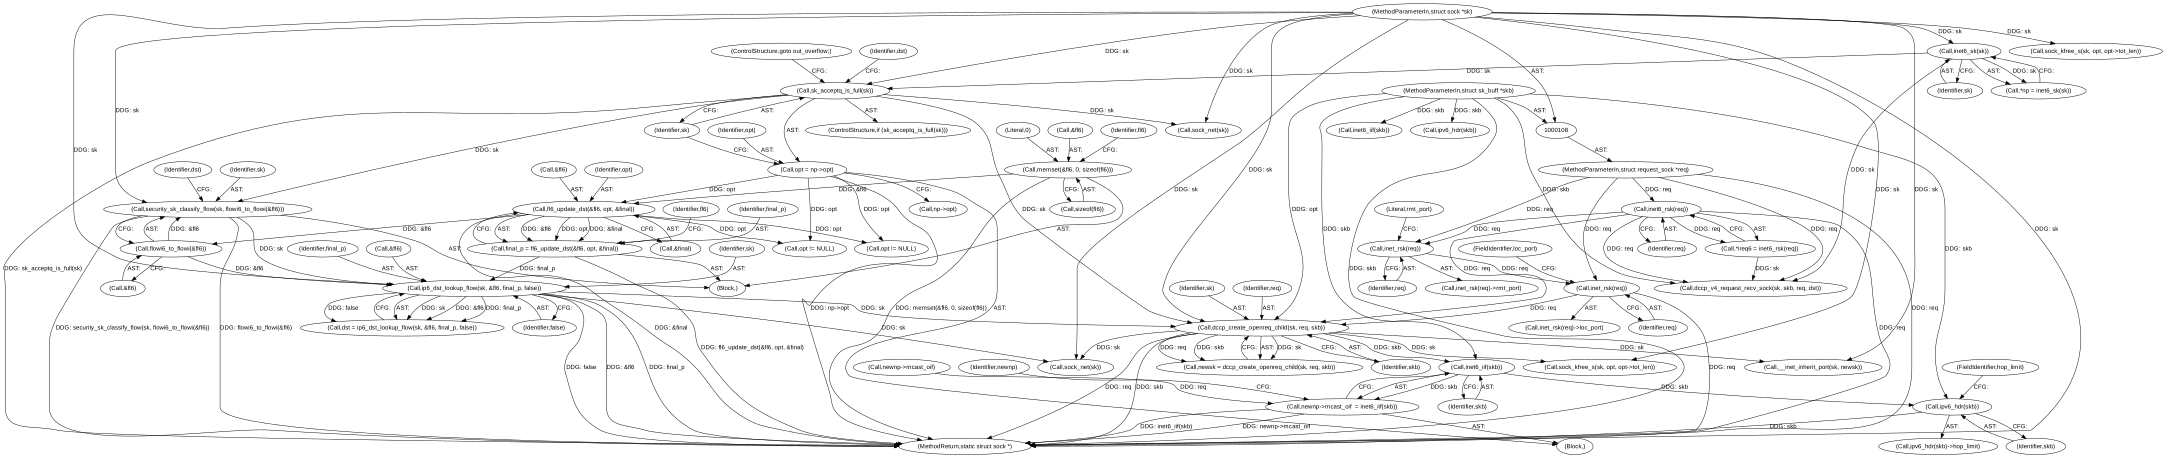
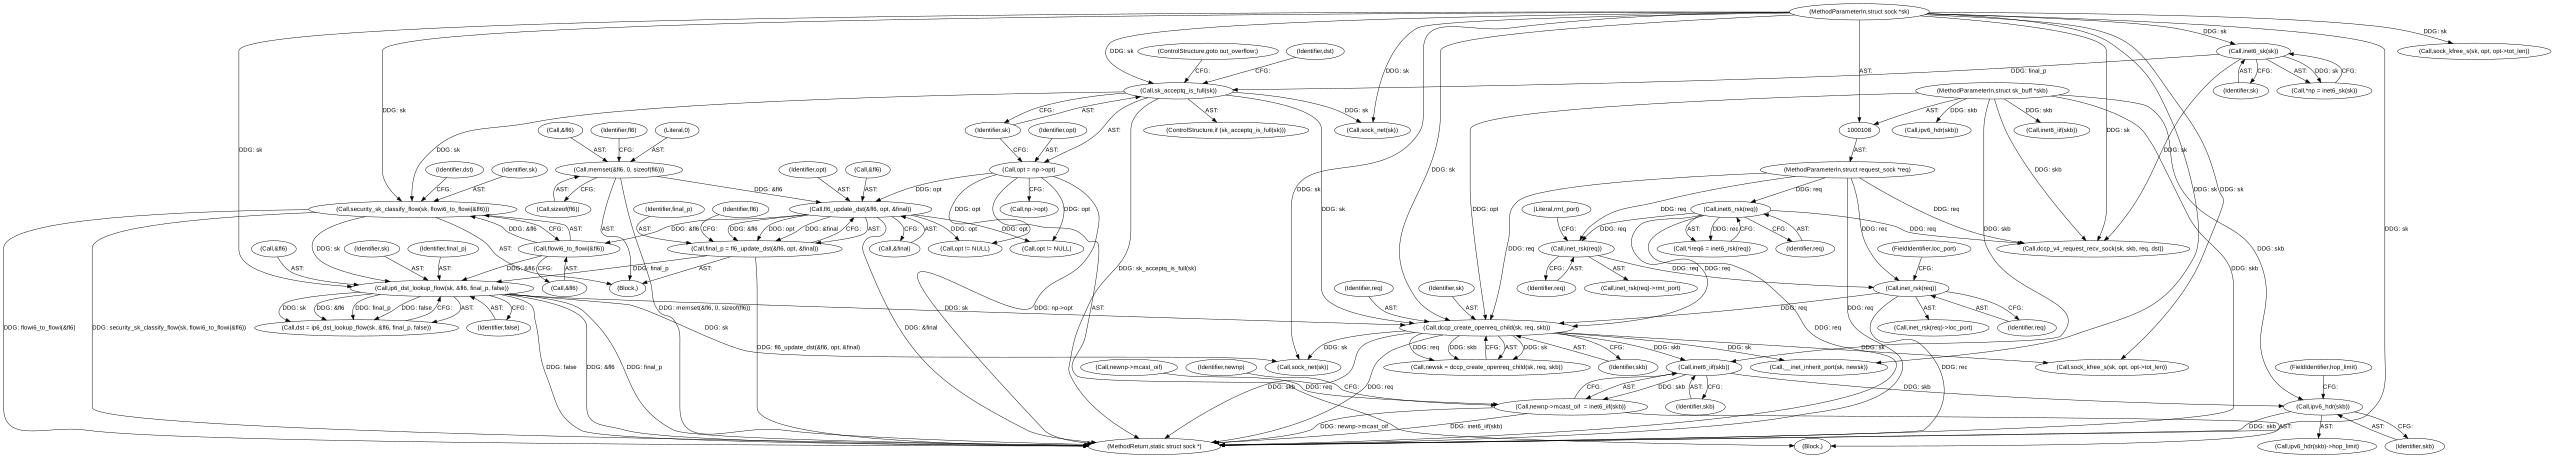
edge "(Call,inet6_sk(sk))" -> "(Call,sk_acceptq_is_full(sk))": label "DDG: sk" -> "DDG: final_p"
edge "(MethodParameterIn,struct request_sock *req)" -> "(Call,dccp_create_openreq_child(sk, req, skb))": added, label "DDG: req"
edge "(Call,*ireq6 = inet6_rsk(req))" -> "(Call,dccp_v4_request_recv_sock(sk, skb, req, dst))": now "(MethodParameterIn,struct sock *sk)" -> "(Call,dccp_v4_request_recv_sock(sk, skb, req, dst))"
